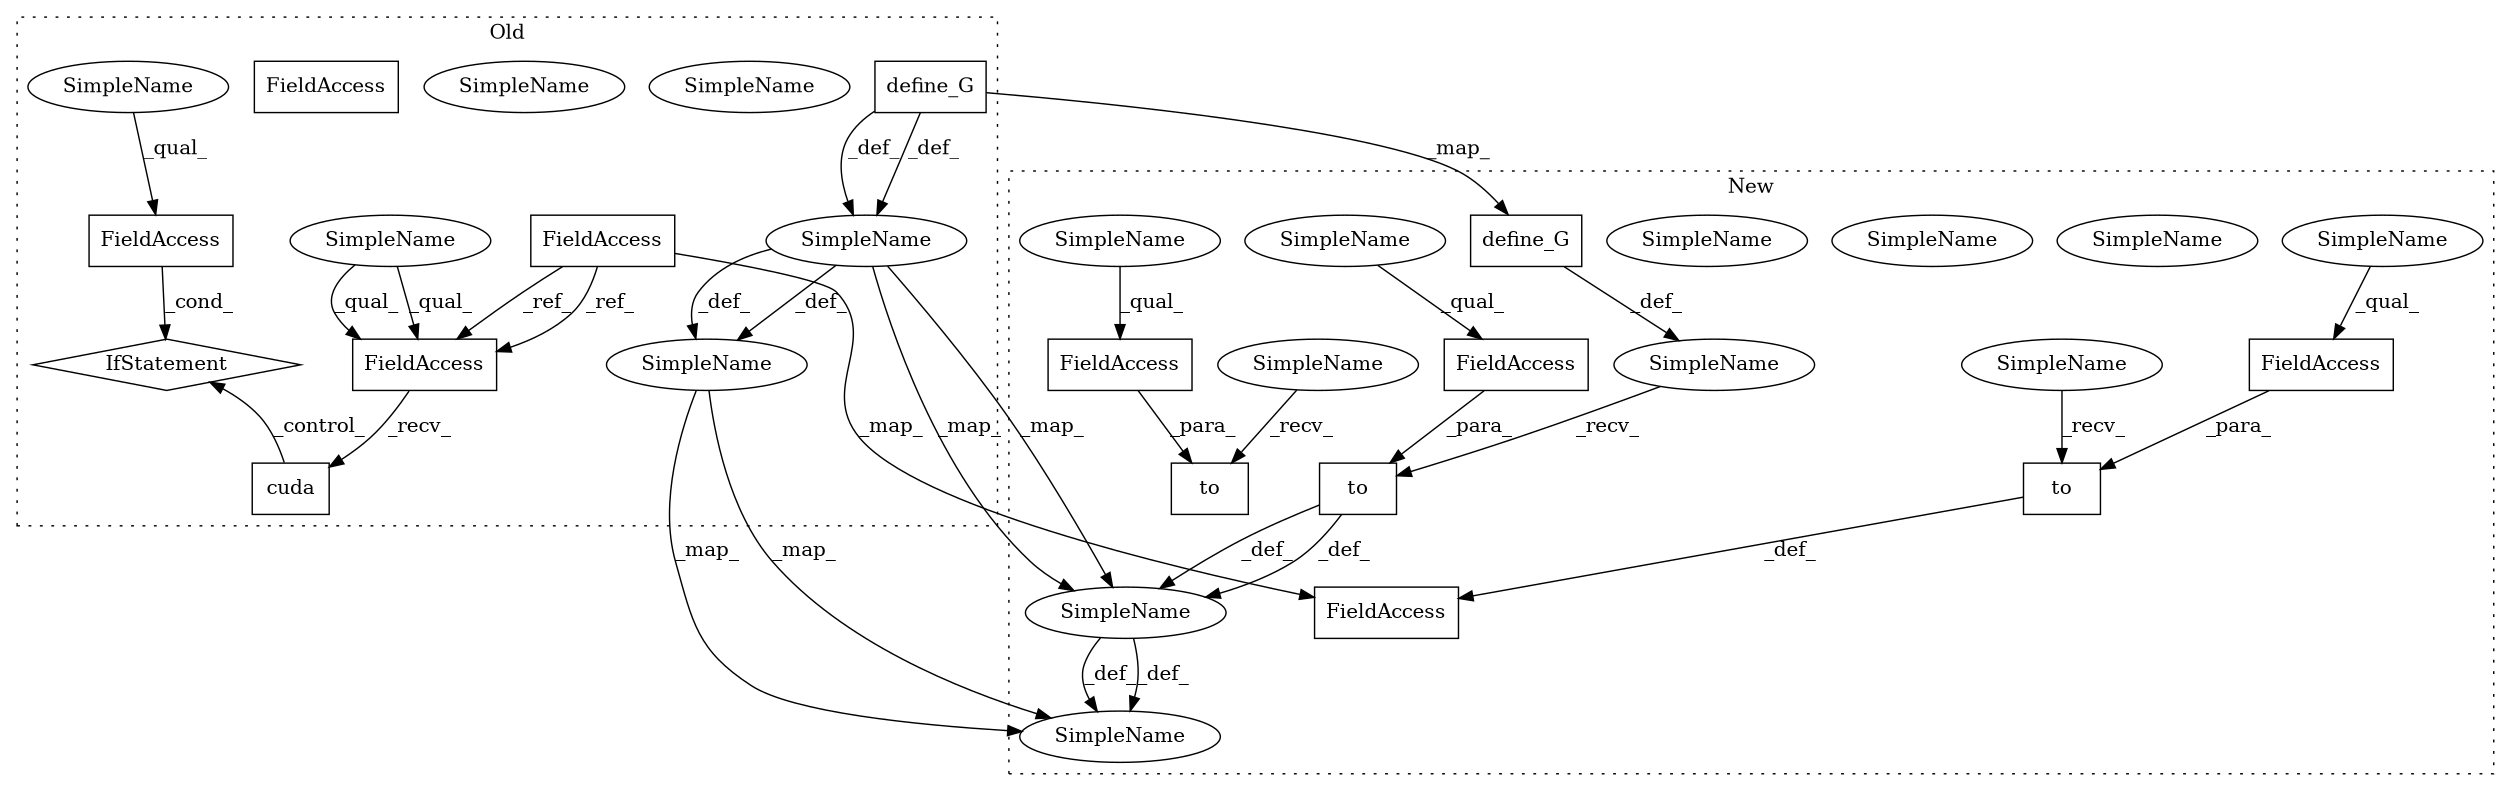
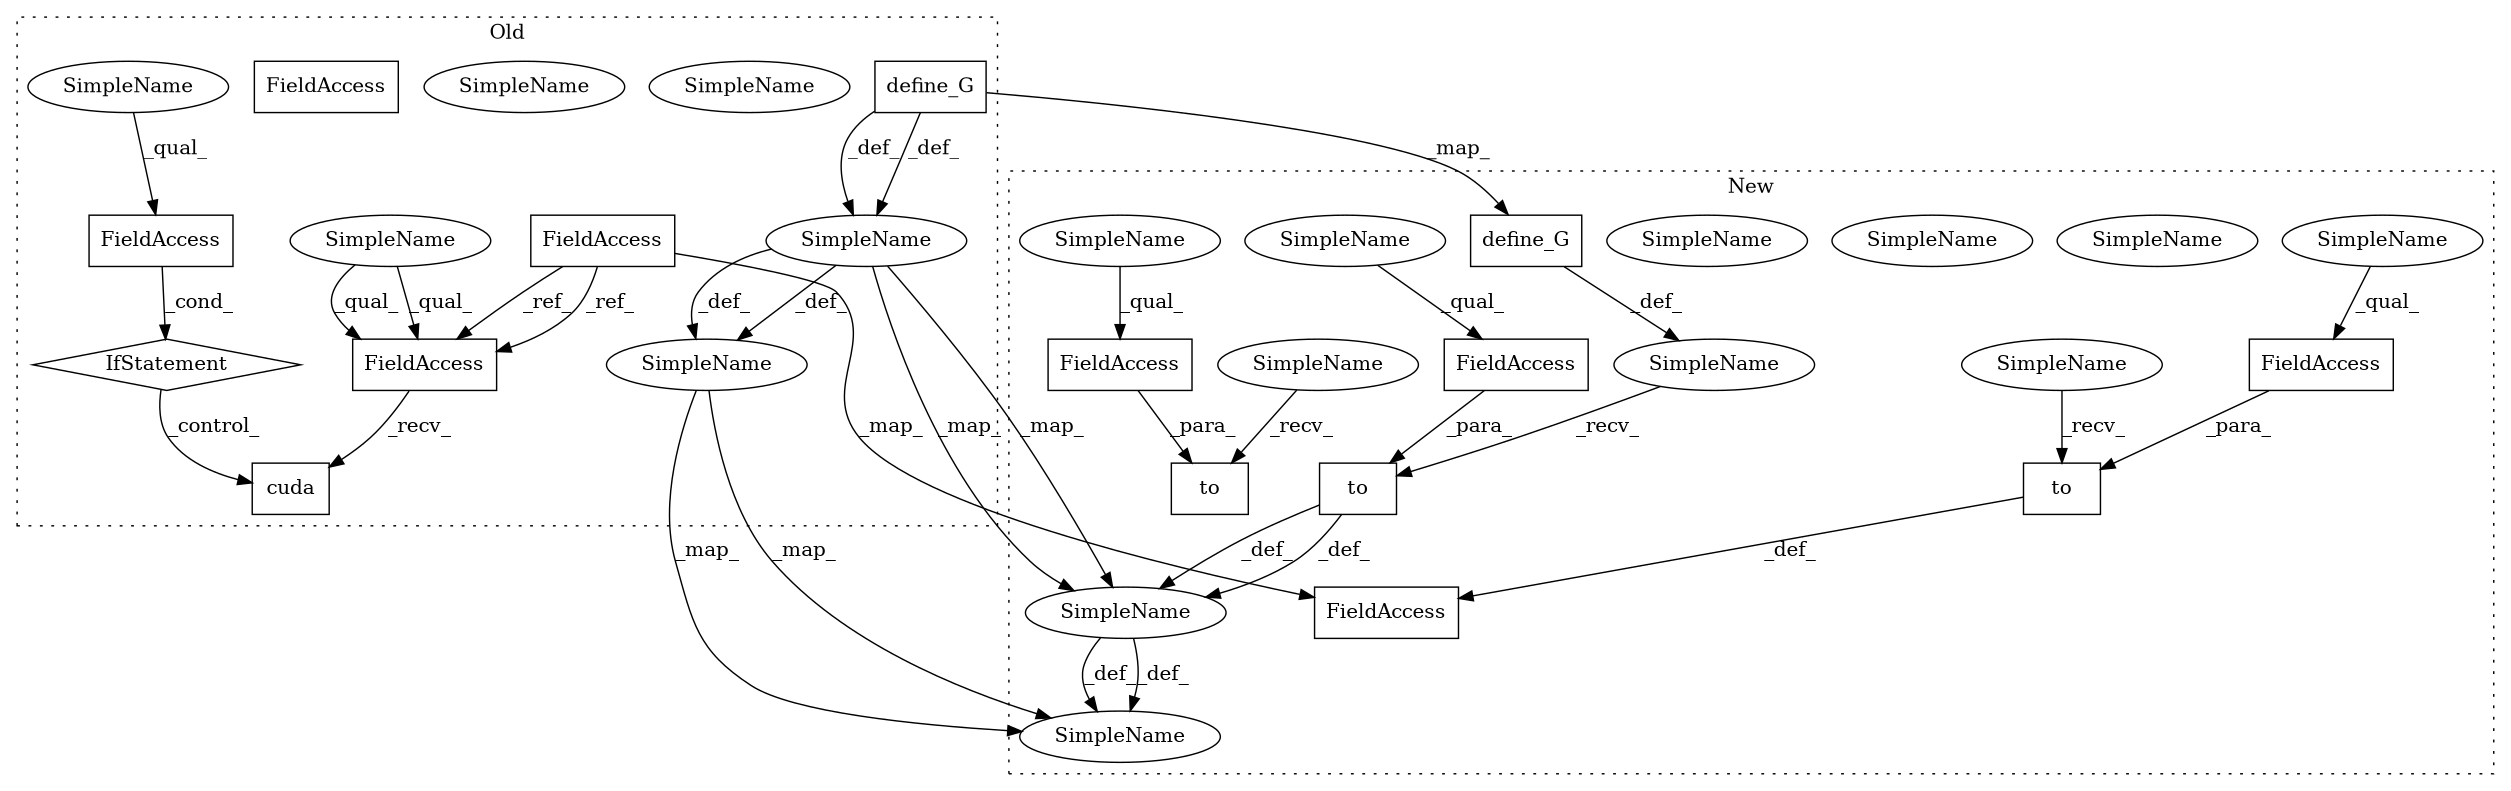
edge "cuda" -> "IfStatement": reversed
